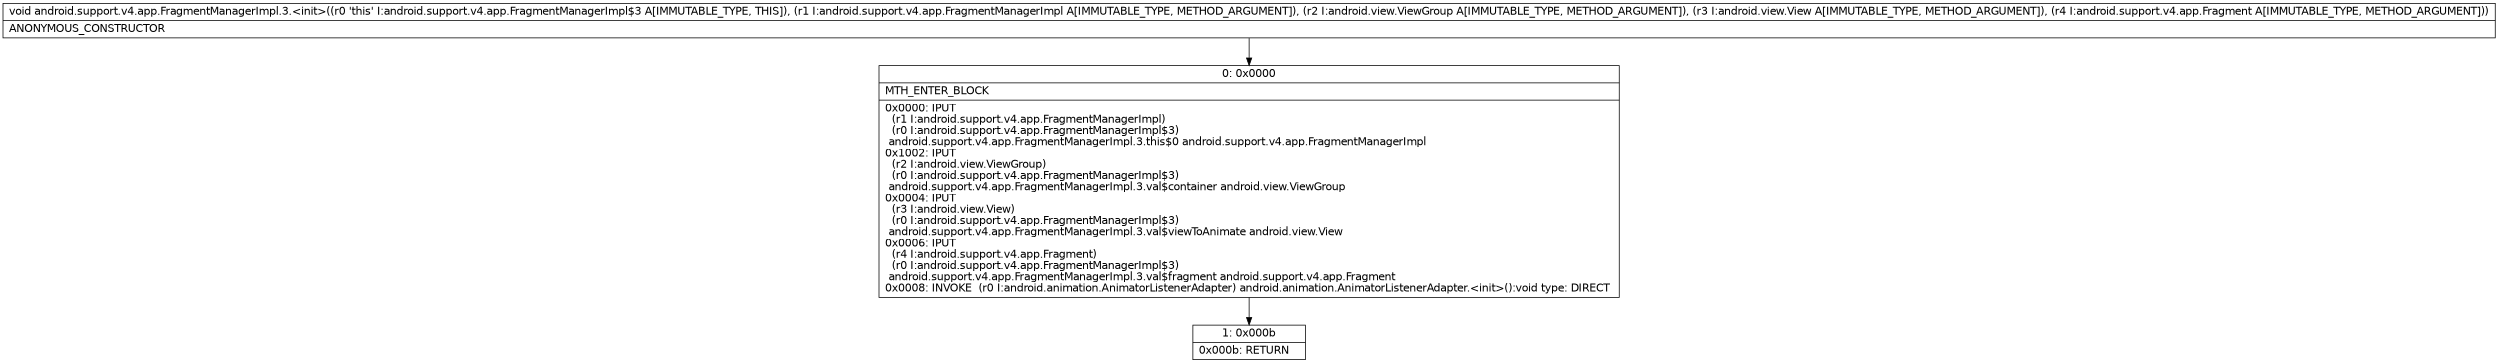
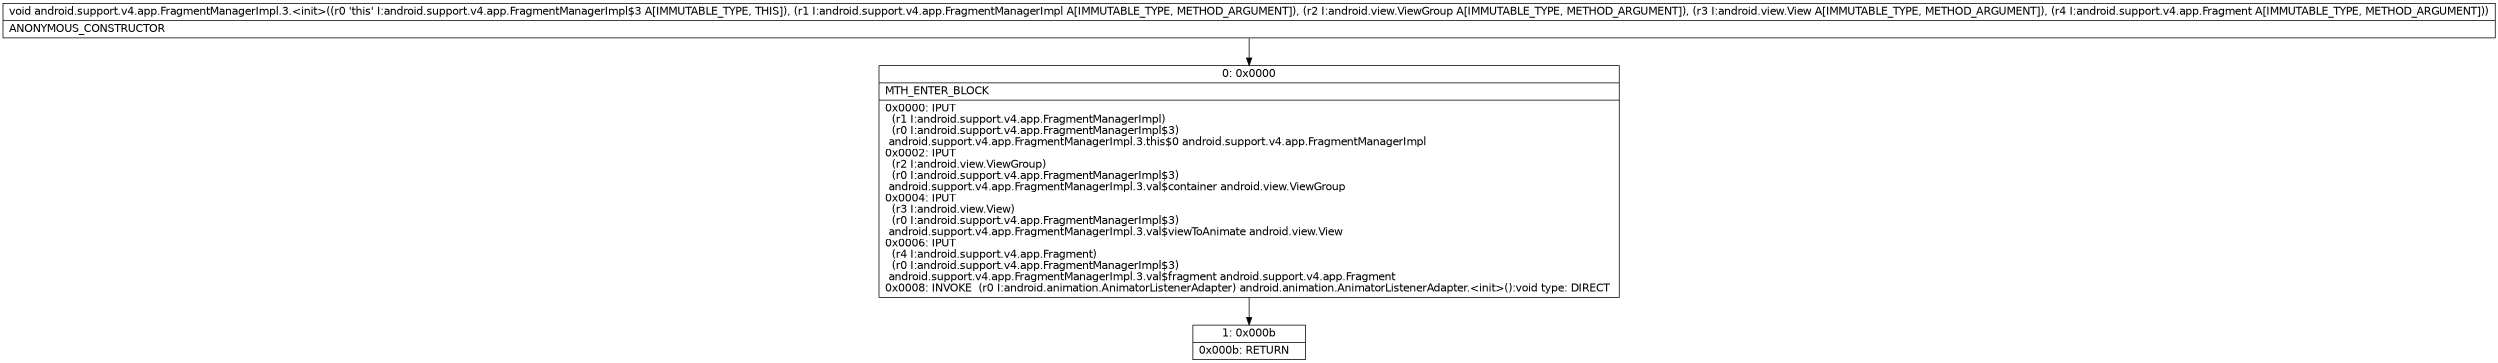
node "0: 0x0000": text "0x1002: IPUT" -> "0x0002: IPUT"
